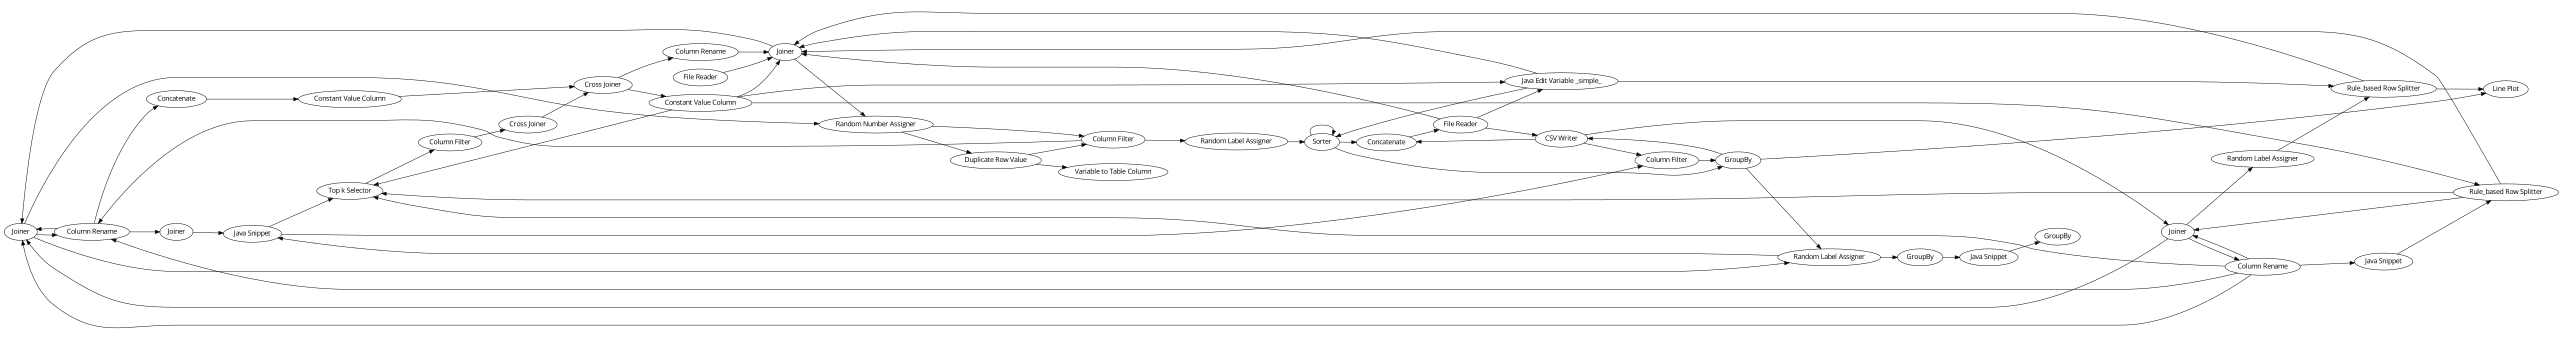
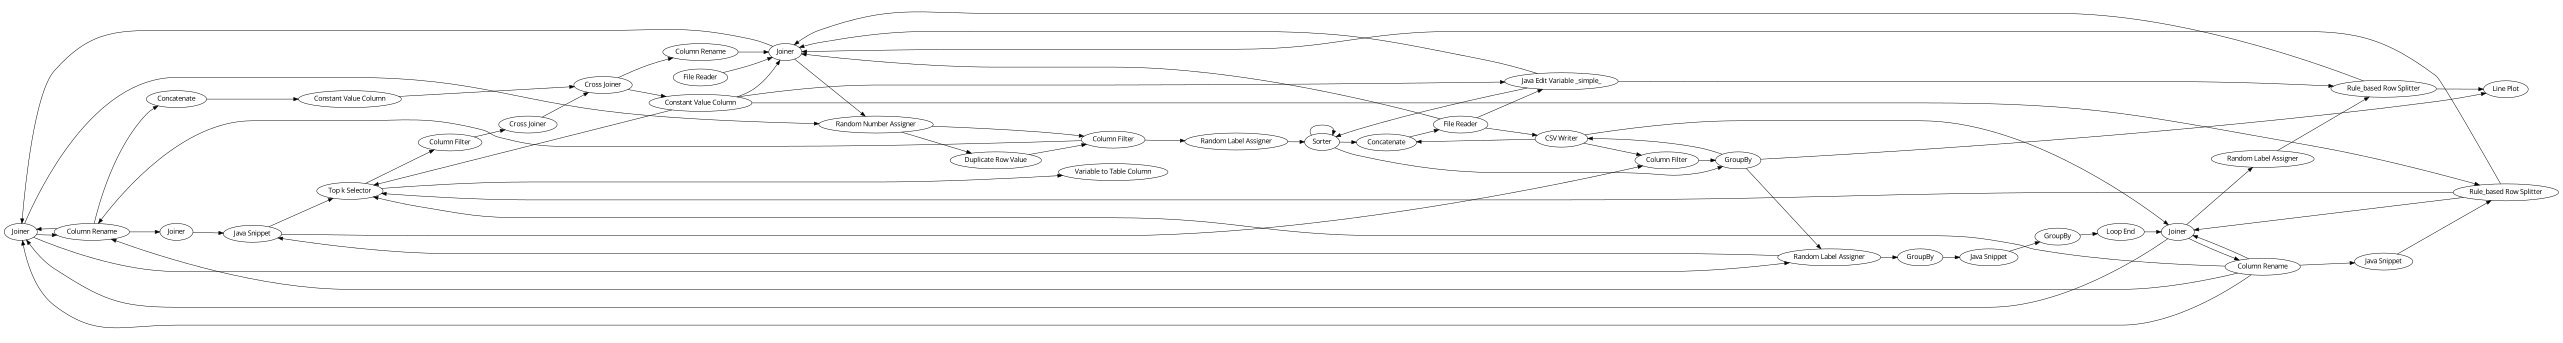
edge "Duplicate Row Value" -> "Variable to Table Column": now "Top k Selector" -> "Variable to Table Column"
node "Loop End": added
